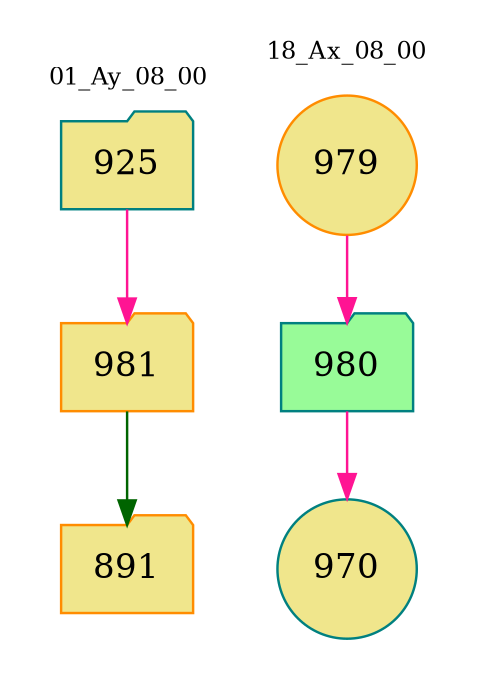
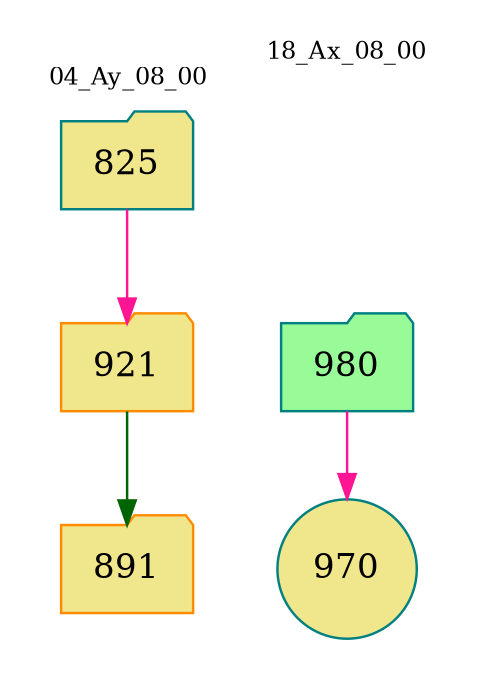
cluster "01_Ay_08_00": label "01_Ay_08_00" -> "04_Ay_08_00"
node "925": label "925" -> "825"
node "979": removed
node "981": label "981" -> "921"
